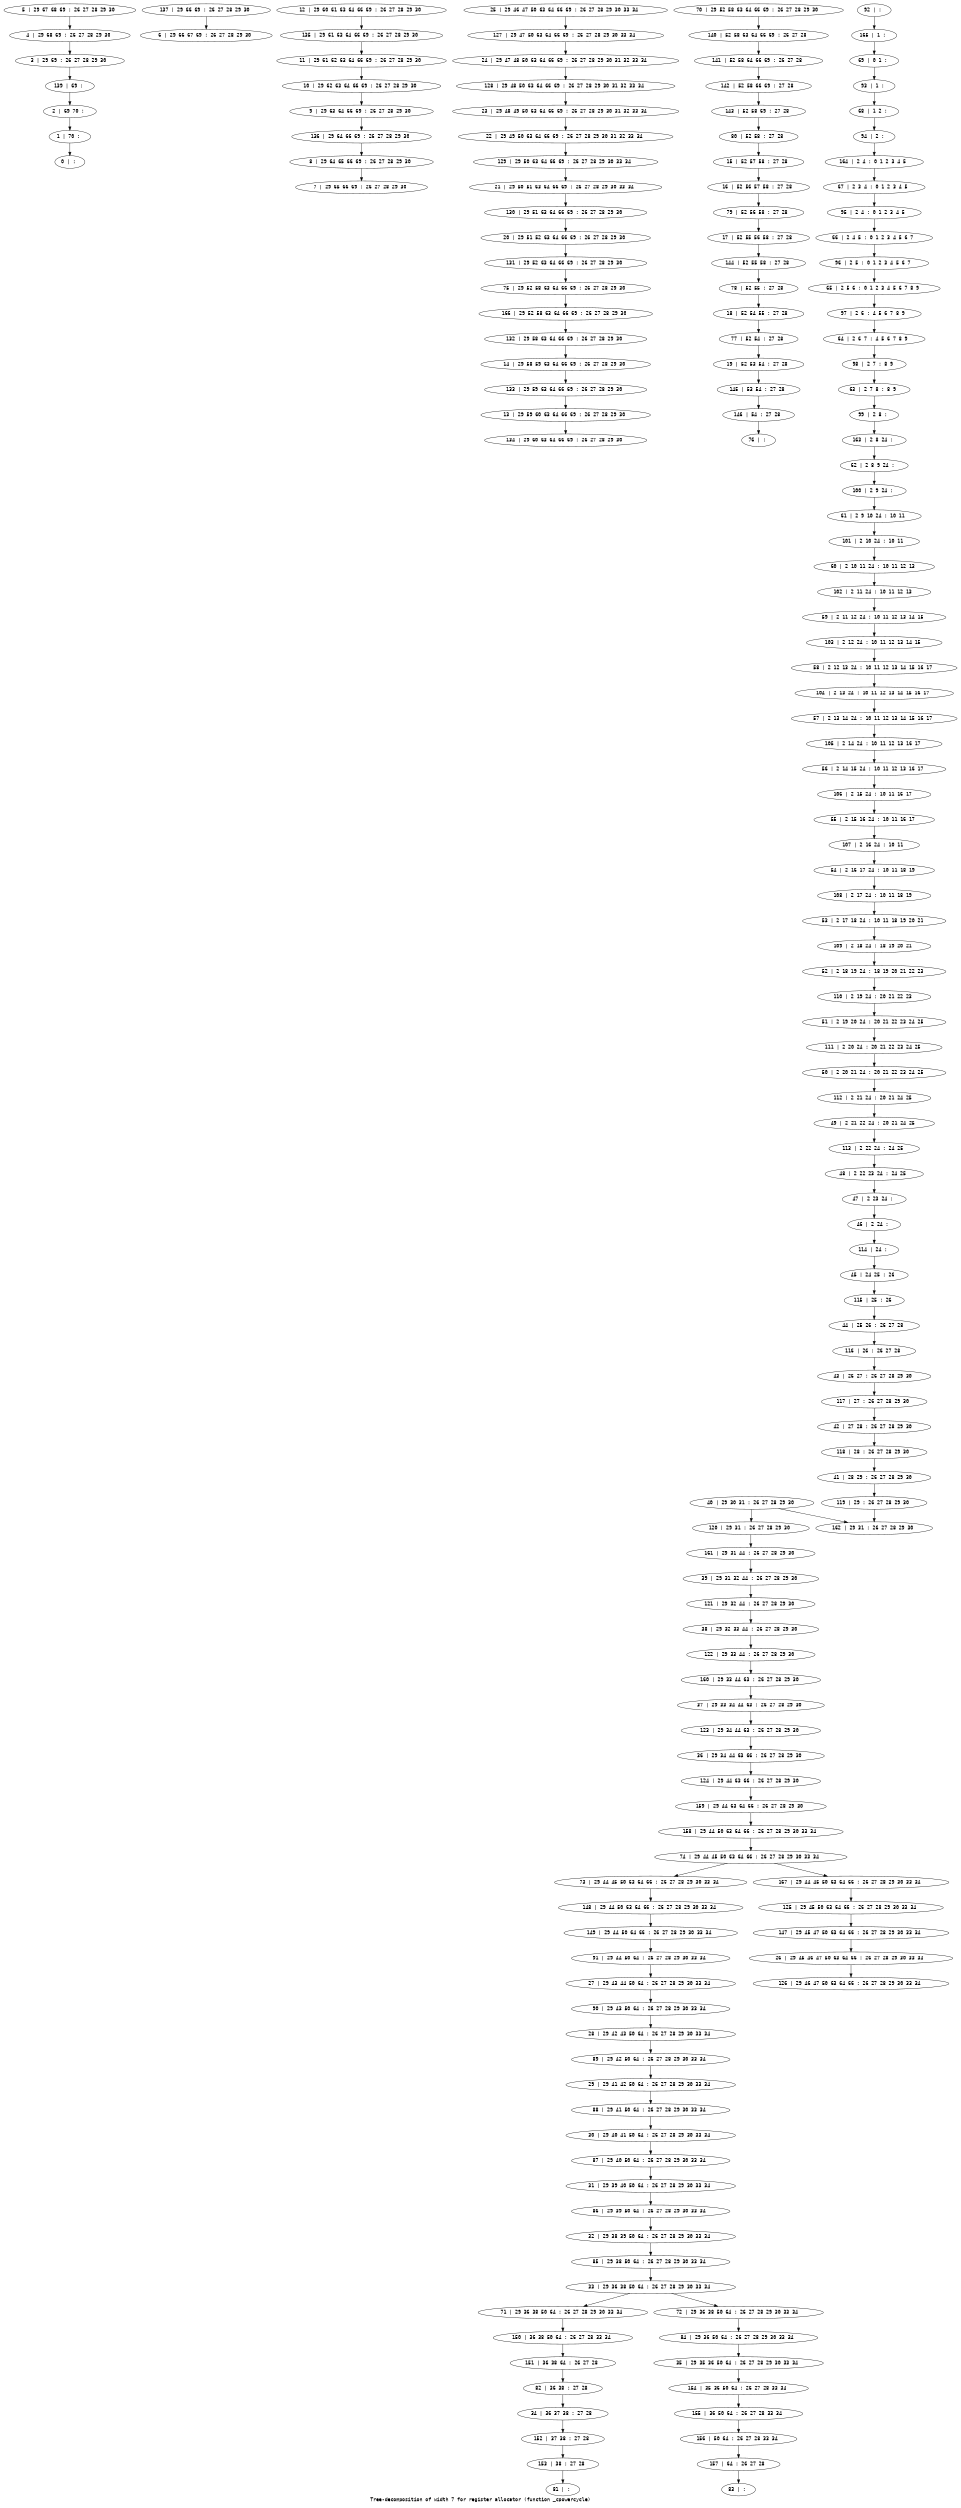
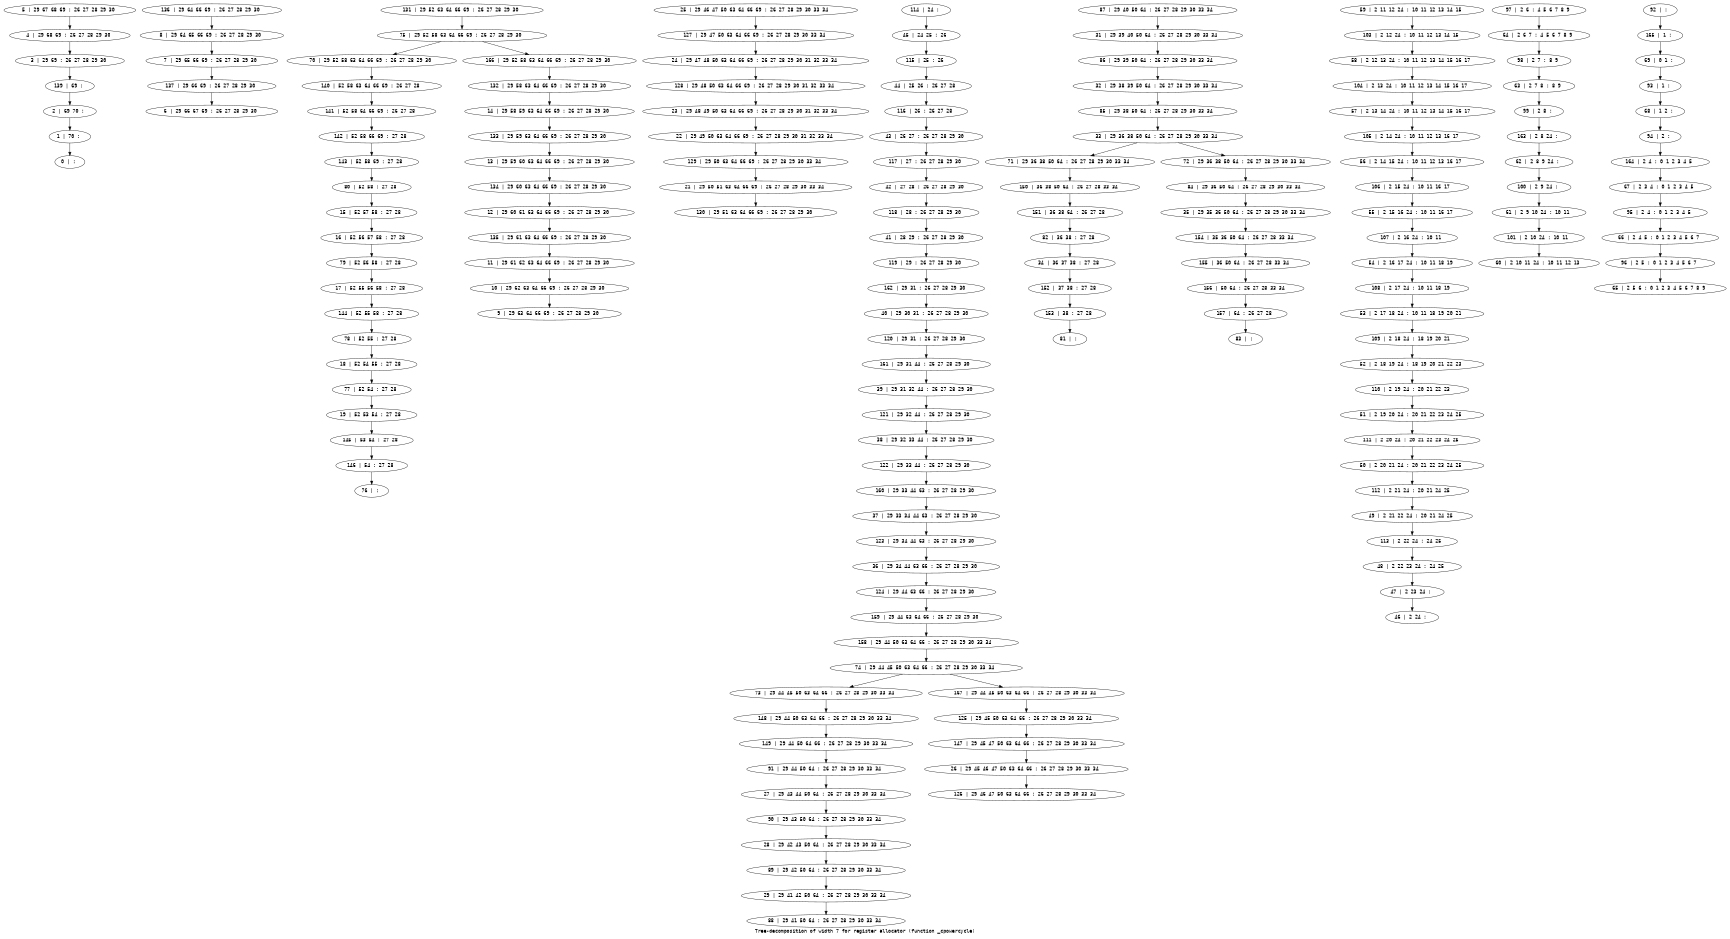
edge "75 | 29 52 58 63 64 66 69 : 26 27 28 29 30" -> "70 | 29 52 58 63 64 66 69 : 26 27 28 29 30": added
edge "7 | 29 65 66 69 : 26 27 28 29 30" -> "137 | 29 66 69 : 26 27 28 29 30": added
edge "9 | 29 63 64 66 69 : 26 27 28 29 30" -> "136 | 29 64 66 69 : 26 27 28 29 30": removed
edge "134 | 29 60 63 64 66 69 : 26 27 28 29 30" -> "12 | 29 60 61 63 64 66 69 : 26 27 28 29 30": added
node "20 | 29 51 52 63 64 66 69 : 26 27 28 29 30": removed
edge "65 | 2 5 6 : 0 1 2 3 4 5 6 7 8 9" -> "97 | 2 6 : 4 5 6 7 8 9": removed
node "102 | 2 11 24 : 10 11 12 13": removed
edge "46 | 2 24 :" -> "114 | 24 :": removed
edge "40 | 29 30 31 : 26 27 28 29 30" -> "162 | 29 31 : 26 27 28 29 30": reversed
node "30 | 29 40 41 50 64 : 26 27 28 29 30 33 34": removed
